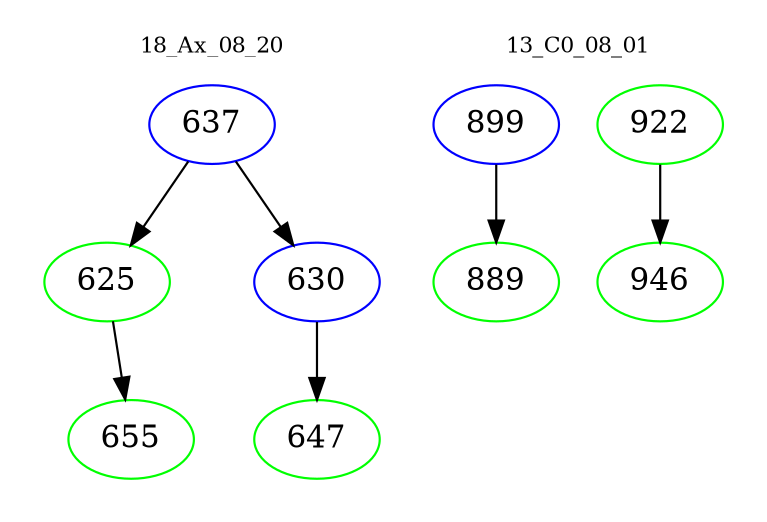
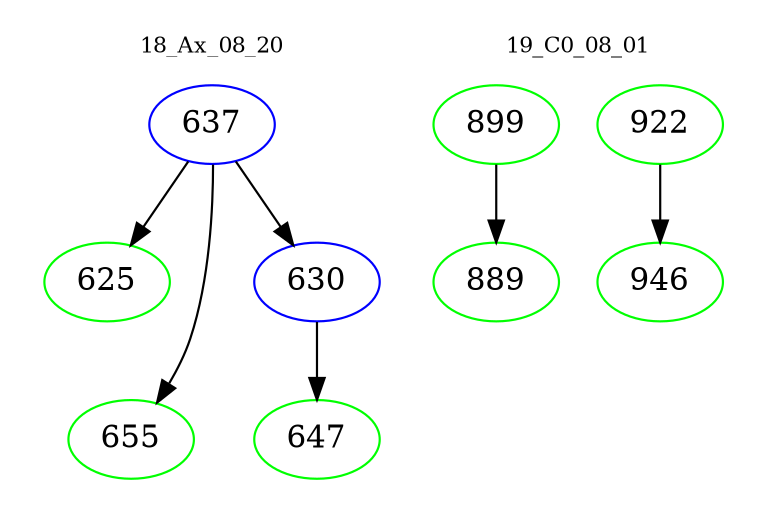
cluster "13_C0_08_01": label "13_C0_08_01" -> "19_C0_08_01"
node "899": color blue -> green
edge "625" -> "655": now "637" -> "655"
